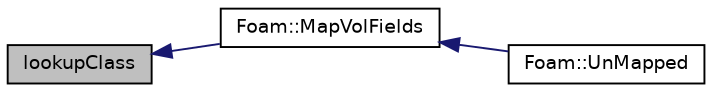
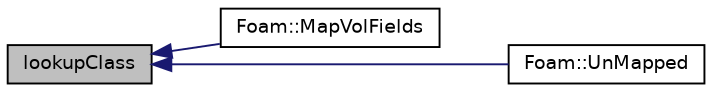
edge "Foam::UnMapped" -> "Foam::MapVolFields": now "Foam::UnMapped" -> "lookupClass"
